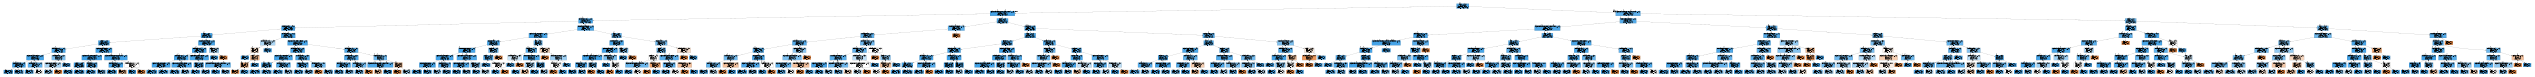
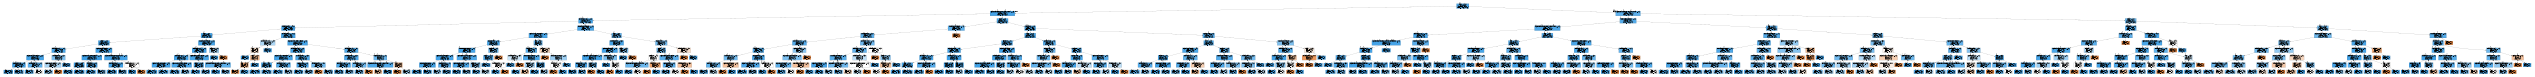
node "gini = 0.252 samples = 27 value = [4, 23]": fillcolor #e5813999 -> #399de5d3
node "gini = 0.11 samples = 103 value = [6, 97]": fillcolor #399de5ef -> #e5813900
node "gini = 0.26 samples = 26 value = [4, 22]": fillcolor #399de5d1 -> #e58139db
